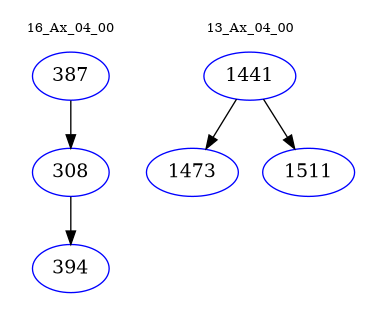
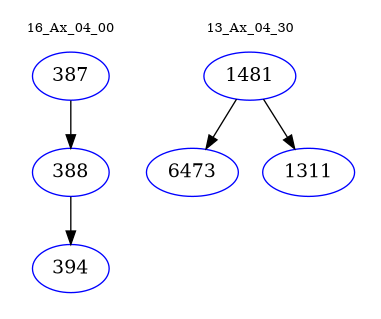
cluster "13_Ax_04_00": label "13_Ax_04_00" -> "13_Ax_04_30"
node "1441": label "1441" -> "1481"
node "308": label "308" -> "388"
node "1473": label "1473" -> "6473"
node "1511": label "1511" -> "1311"
